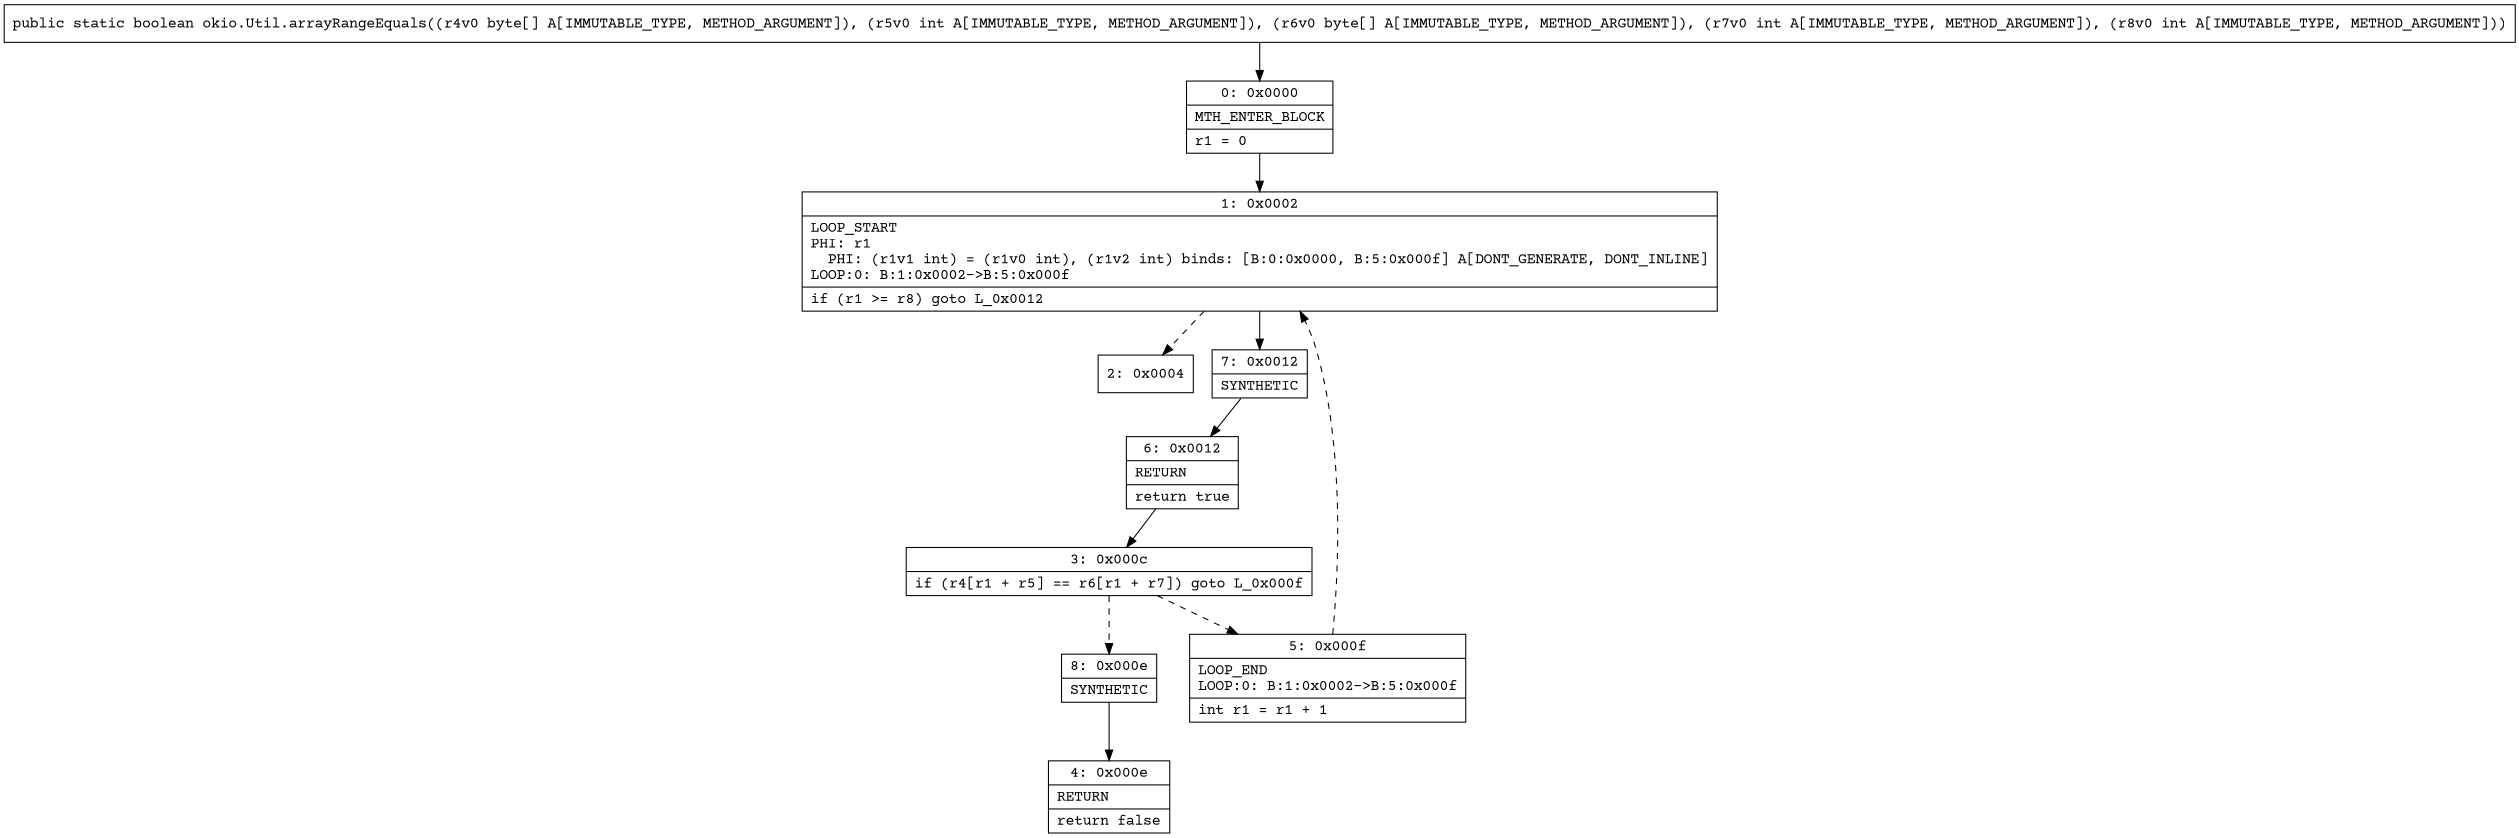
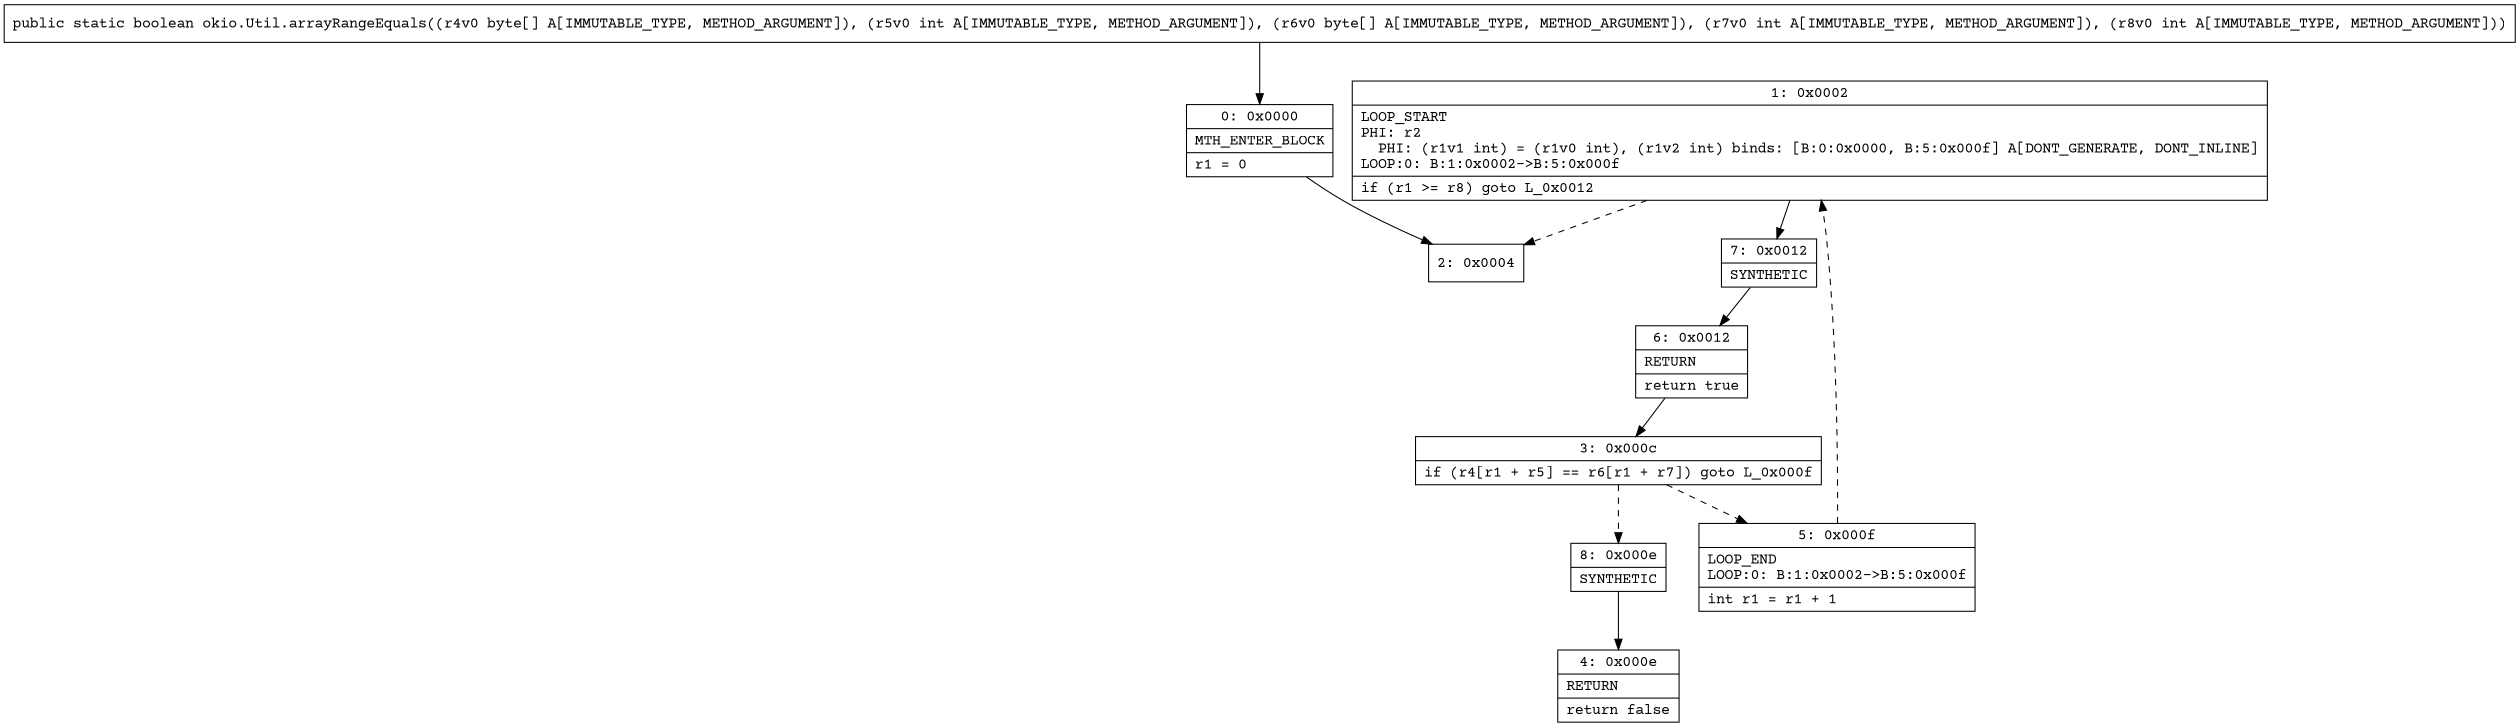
edge "0: 0x0000" -> "1: 0x0002": now "0: 0x0000" -> "2: 0x0004"
node "1: 0x0002": text "PHI: r1" -> "PHI: r2"
